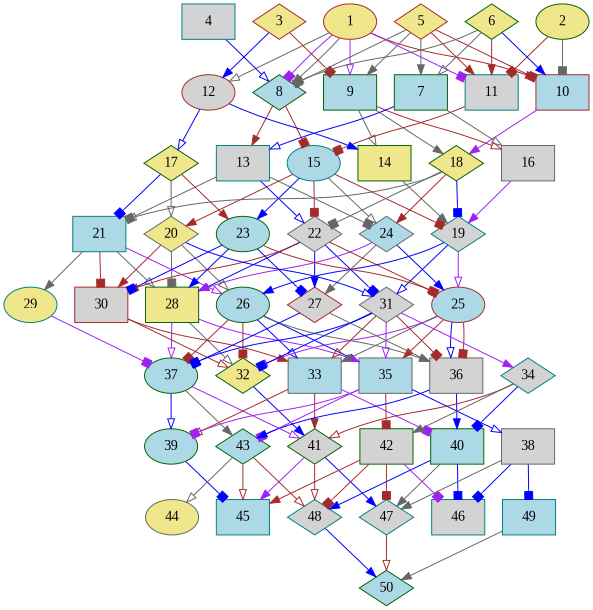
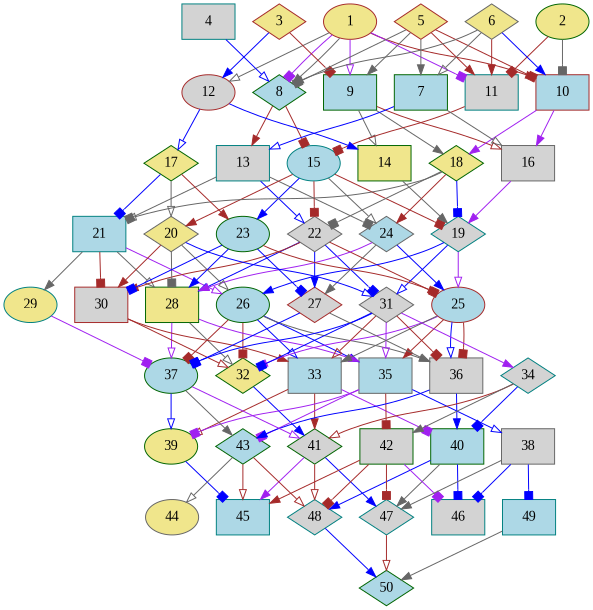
node "6": color darkgreen -> gray40
edge "10" -> "16": added
node "39": fillcolor lightblue -> khaki
